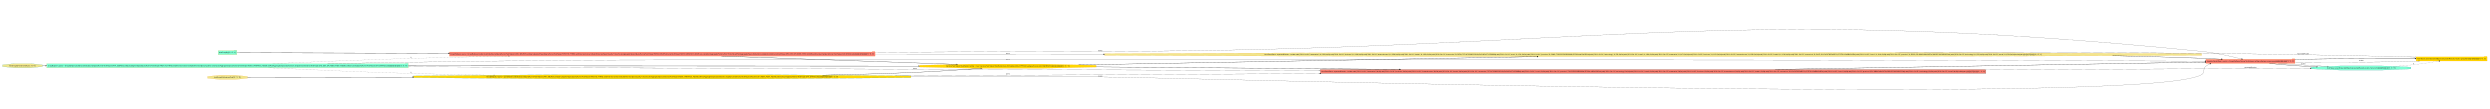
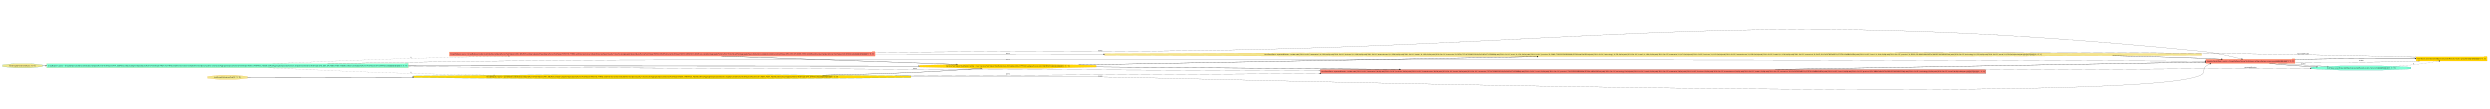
node "testGroupBy['0', '0', '1']": removed
